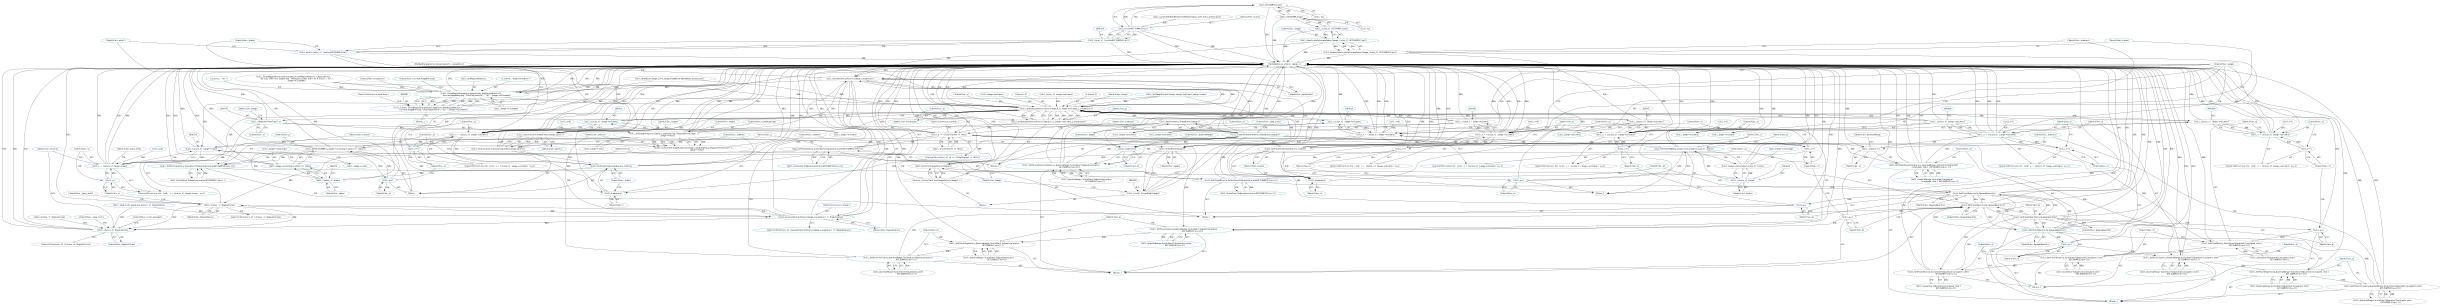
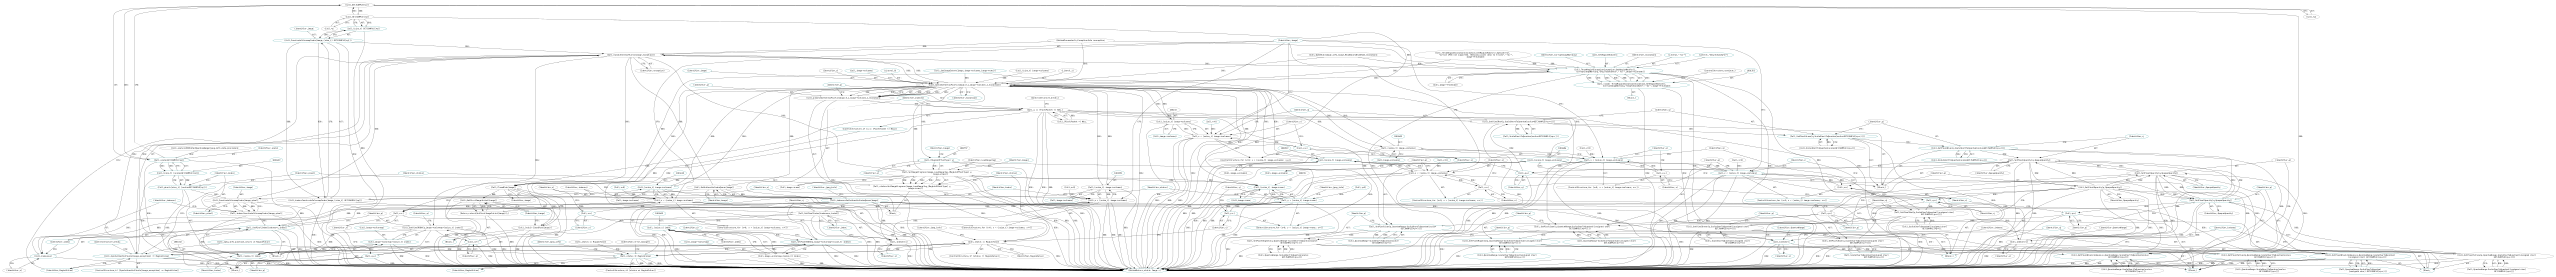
edge "(MethodReturn,static Image *)" -> "(Call,SyncAuthenticPixels(image,exception))": reversed
node "1001801": removed
edge "(Call,SyncAuthenticPixels(image,exception) == MagickFalse)" -> "(Call,status != MagickFalse)": removed, label "DDG:"
